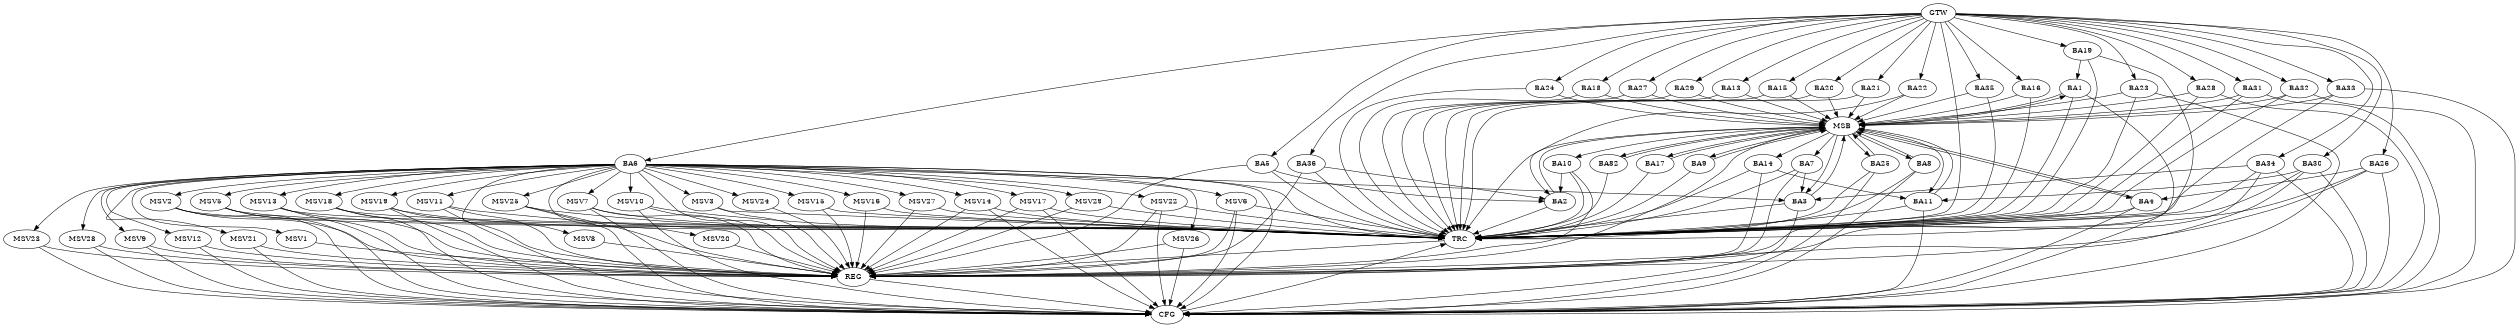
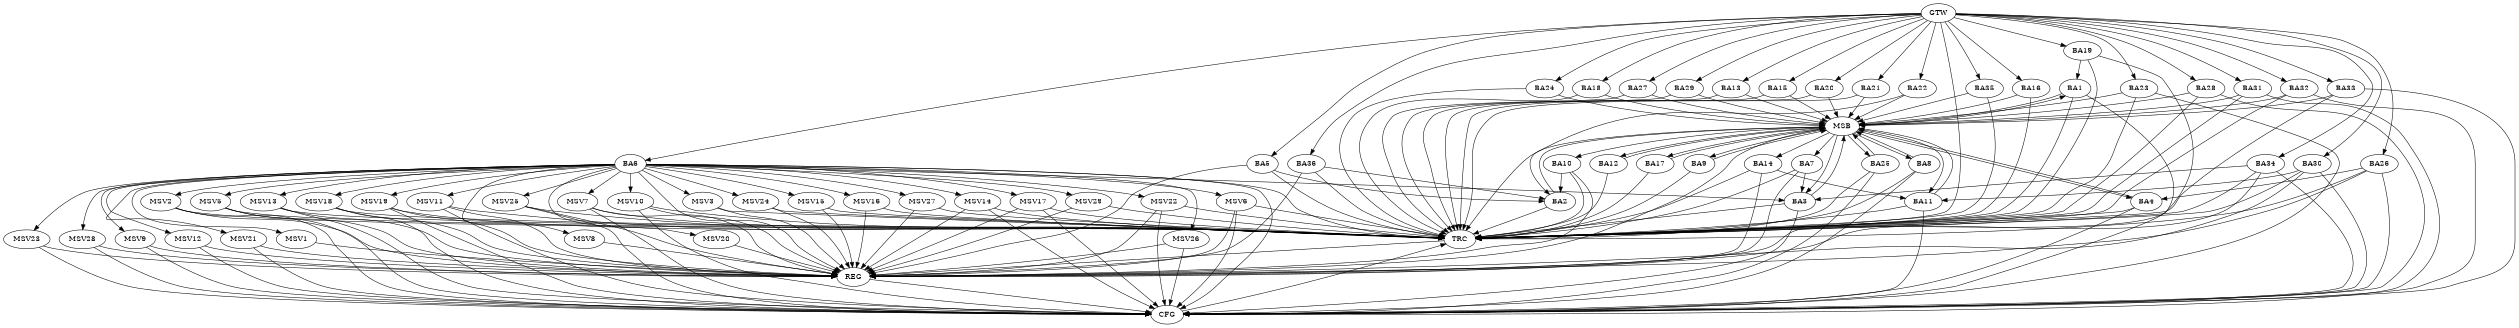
node "BA82": label "BA82" -> "BA12"
edge "MSV24" -> "TRC": added
